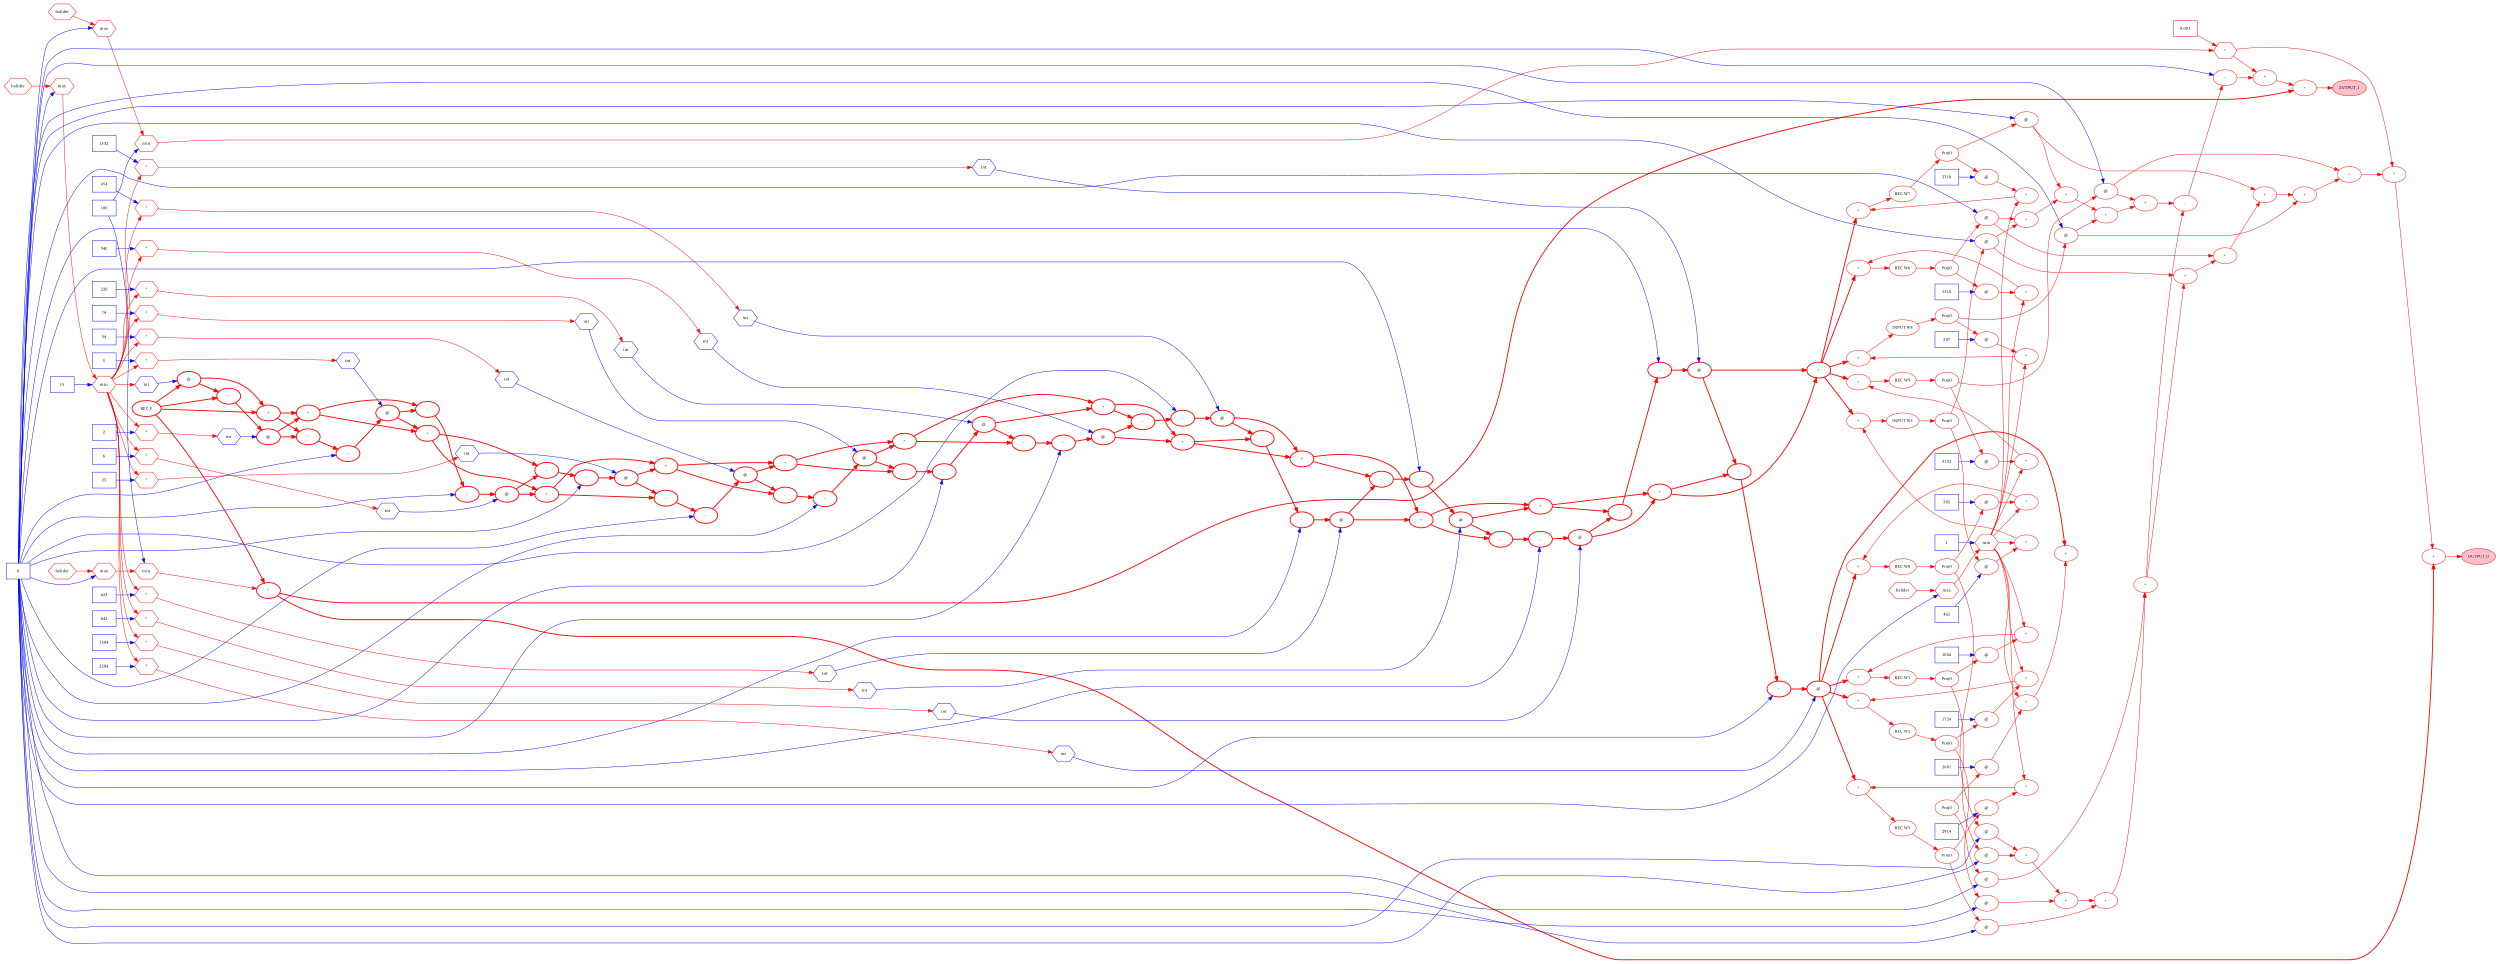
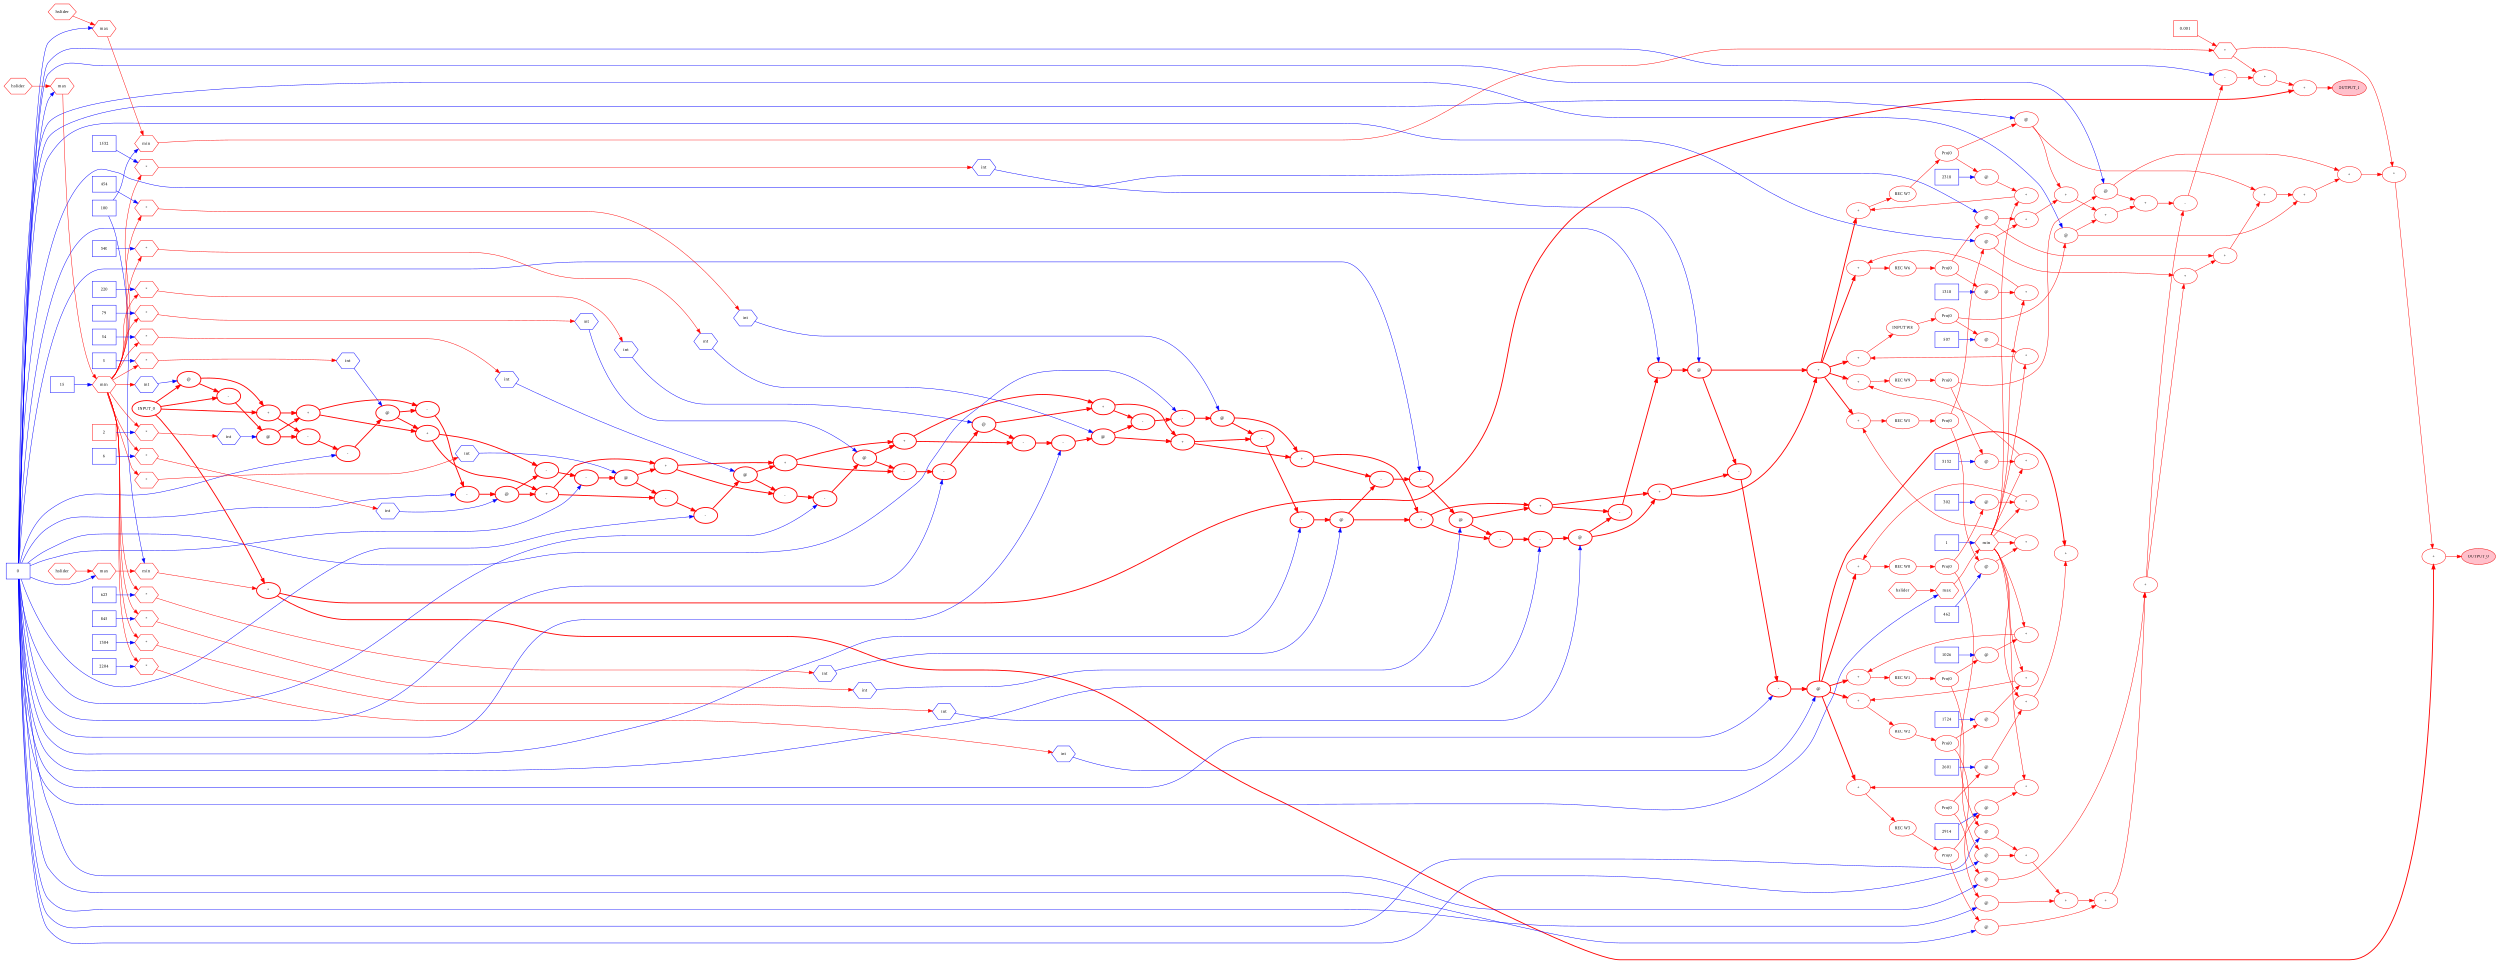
node "REC_0": label "REC_0" -> "INPUT_0"
node "INPUT W5": label "INPUT W5" -> "REC W5"
node "2": color blue -> red
node "23": removed
